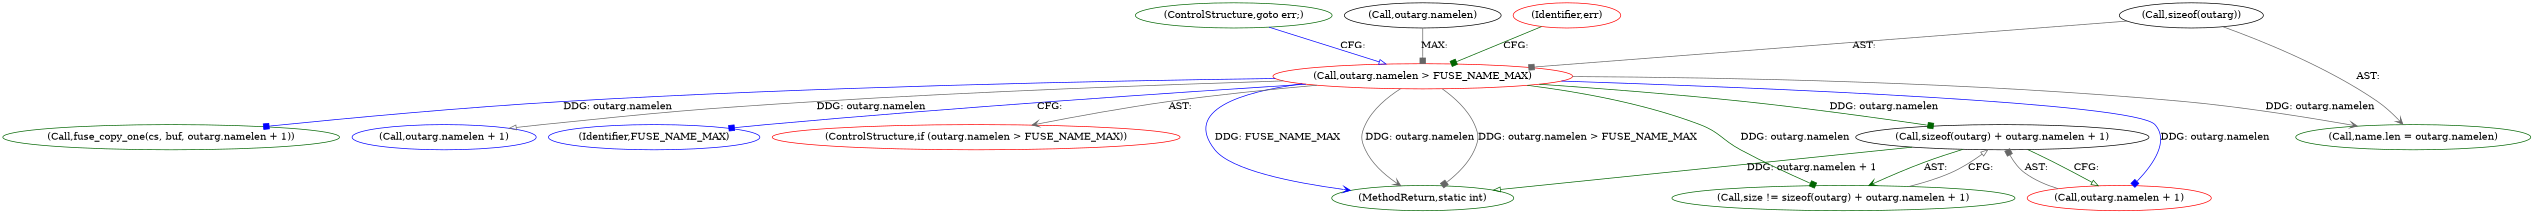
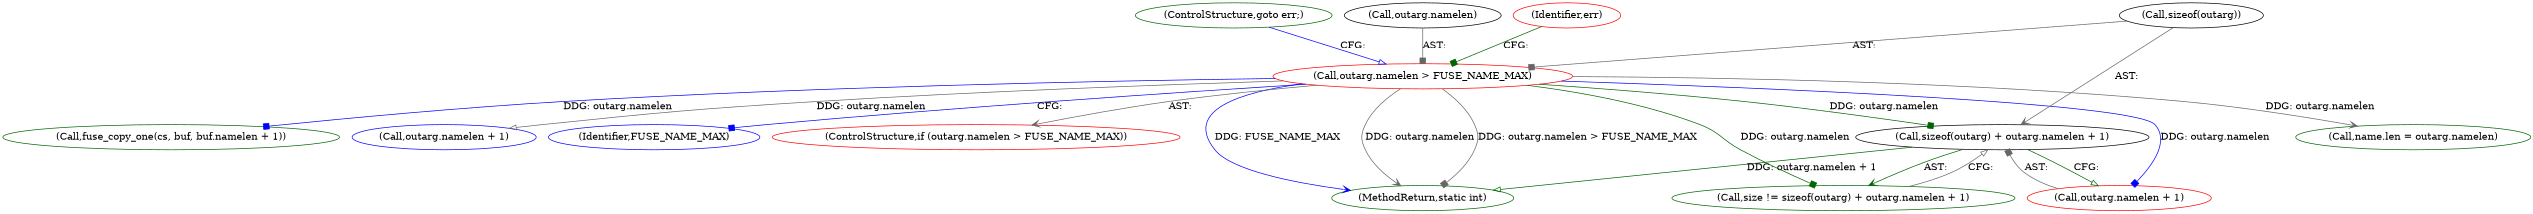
edge "(Call,outarg.namelen)" -> "(Call,outarg.namelen > FUSE_NAME_MAX)": label "MAX: " -> "AST: "
edge "(Call,sizeof(outarg))" -> "(Call,name.len = outarg.namelen)": now "(Call,sizeof(outarg))" -> "(Call,sizeof(outarg) + outarg.namelen + 1)"
node "(Call,fuse_copy_one(cs, buf, outarg.namelen + 1))": label "(Call,fuse_copy_one(cs, buf, outarg.namelen + 1))" -> "(Call,fuse_copy_one(cs, buf, buf.namelen + 1))"
